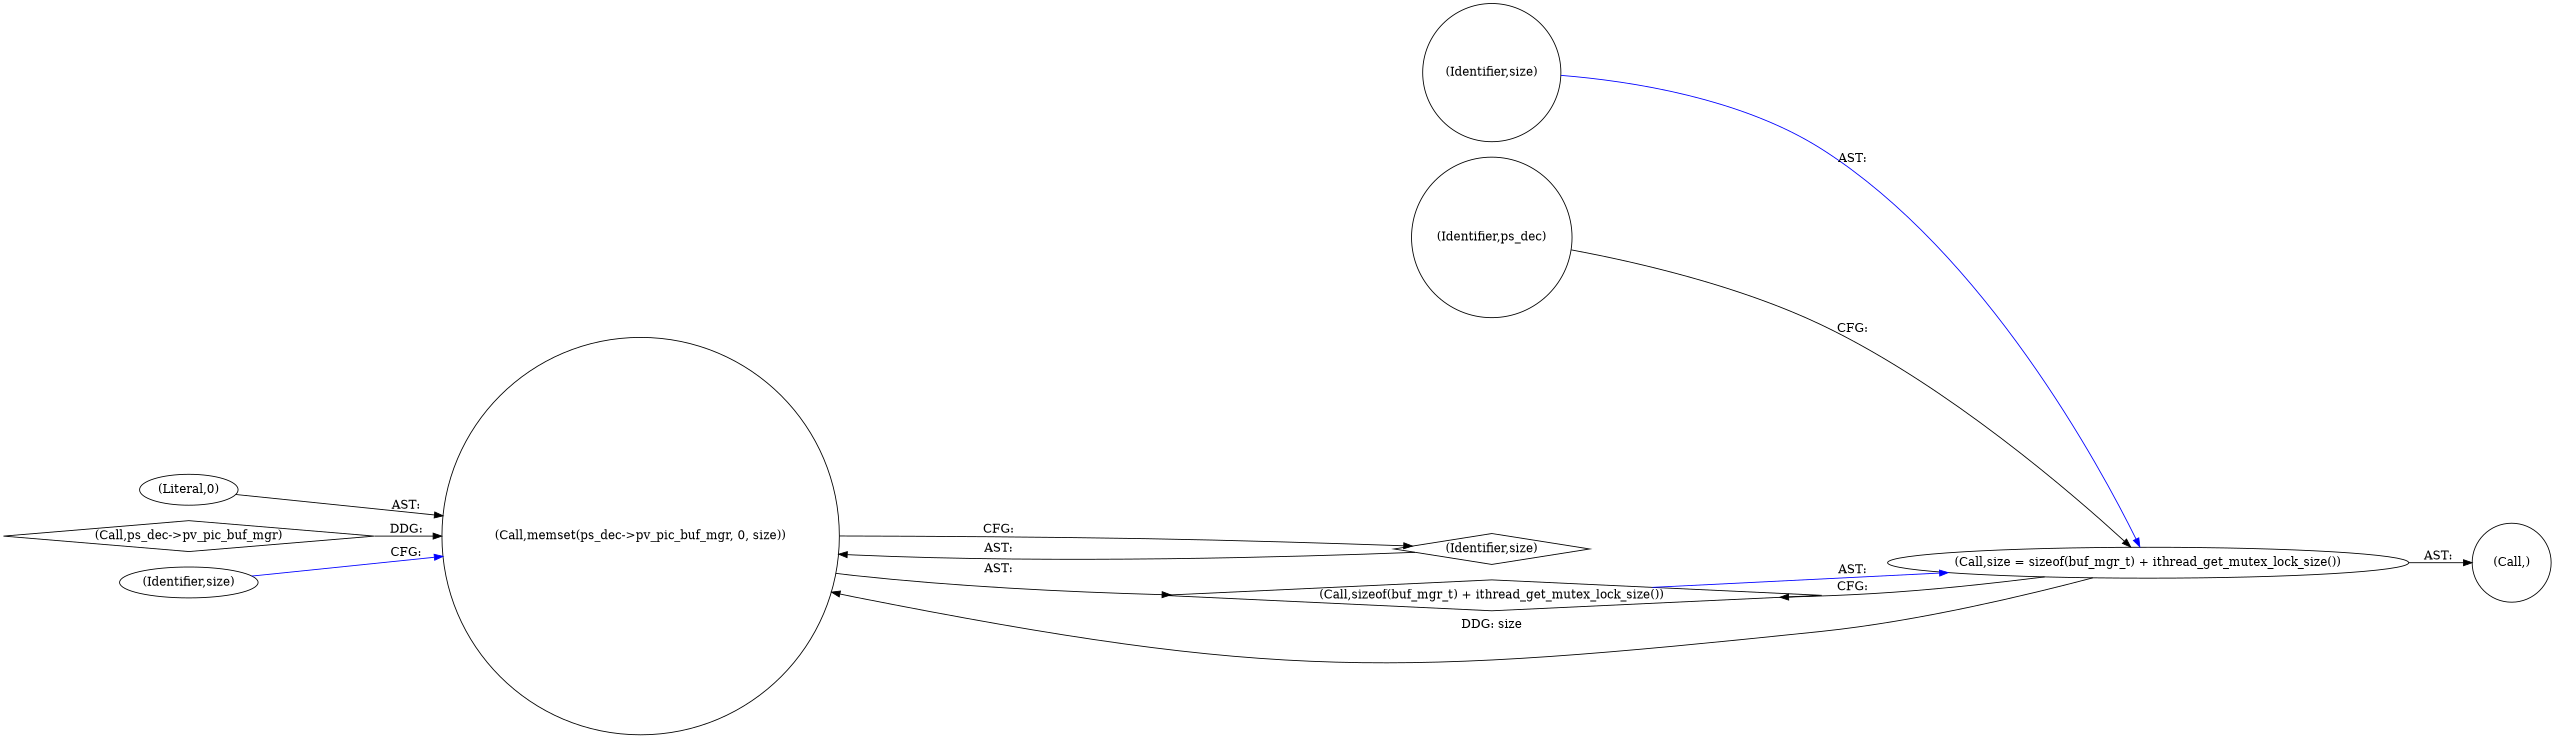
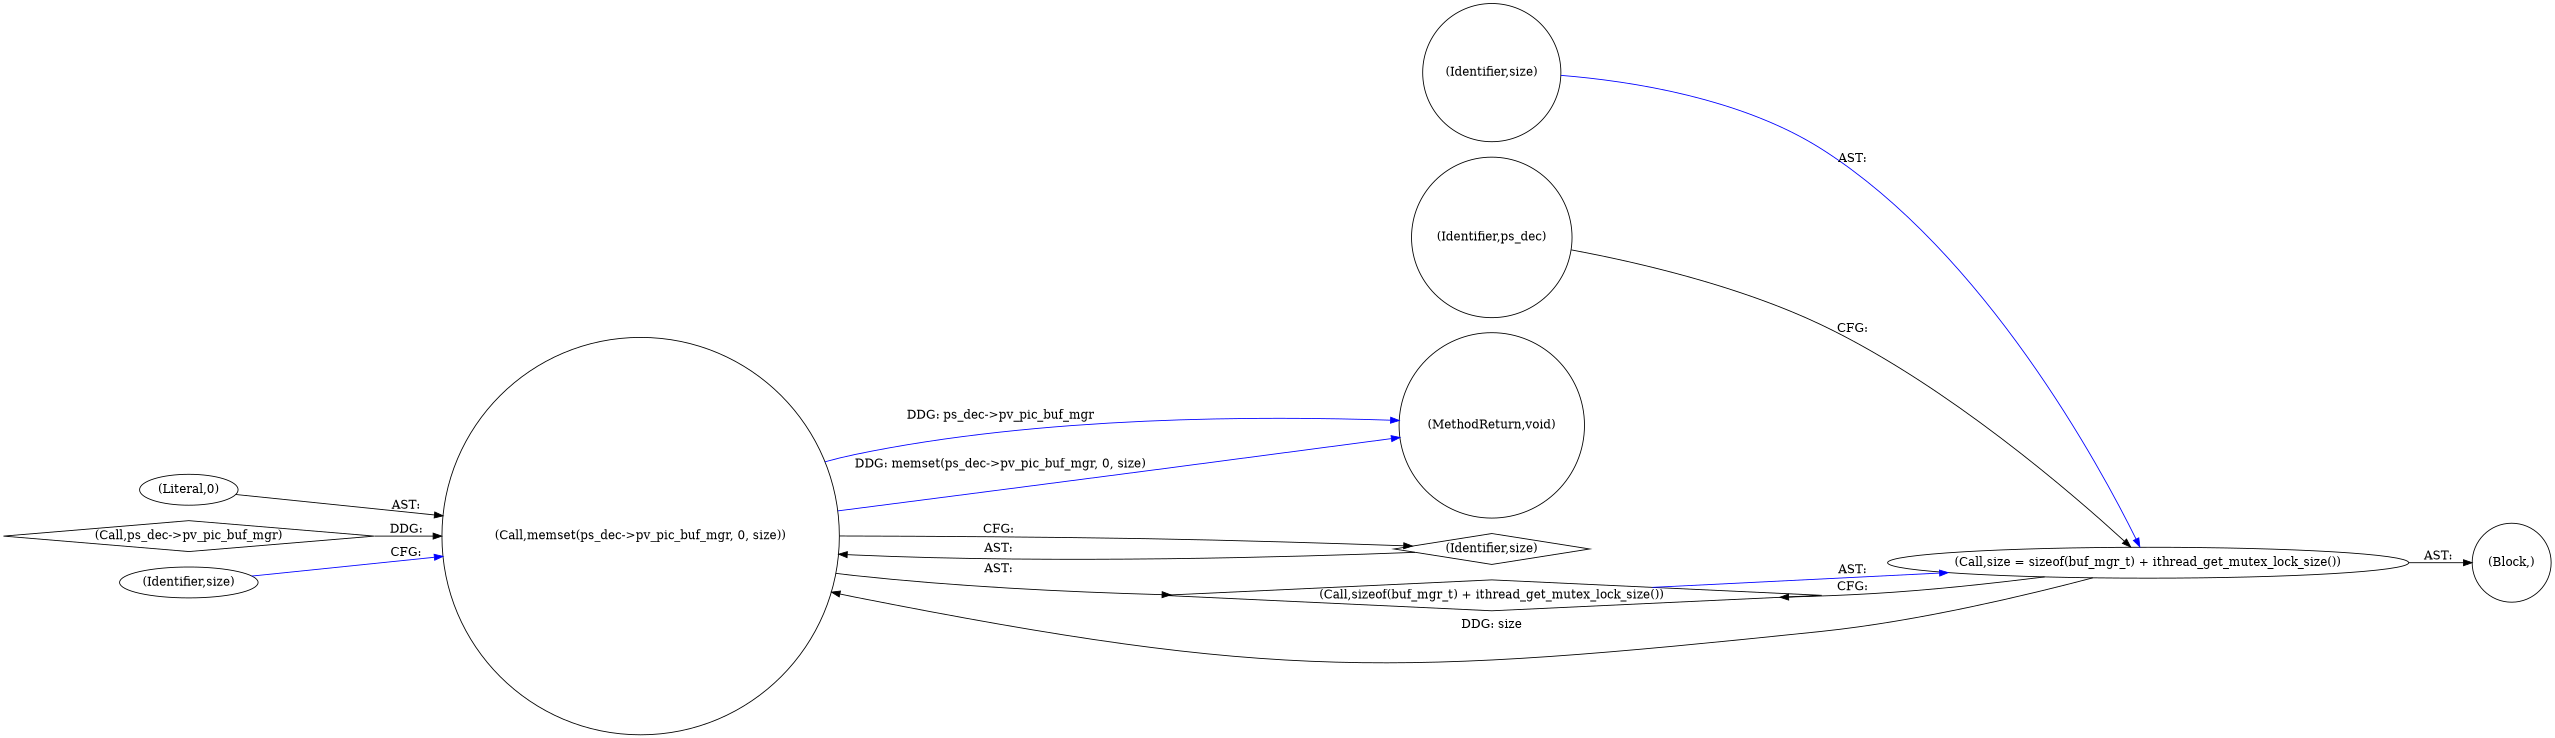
node "(MethodReturn,void)": added
node "(Call,)": label "(Call,)" -> "(Block,)"
